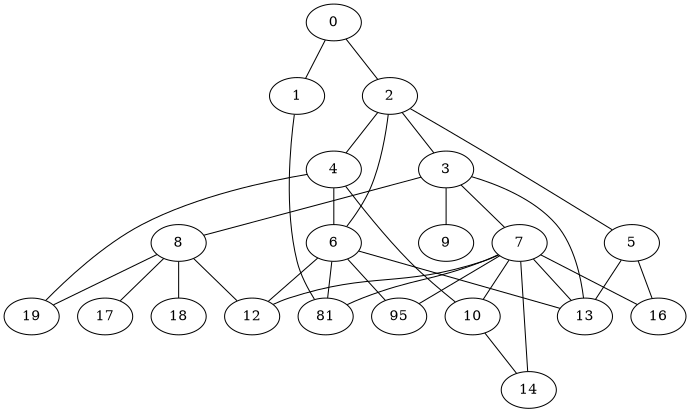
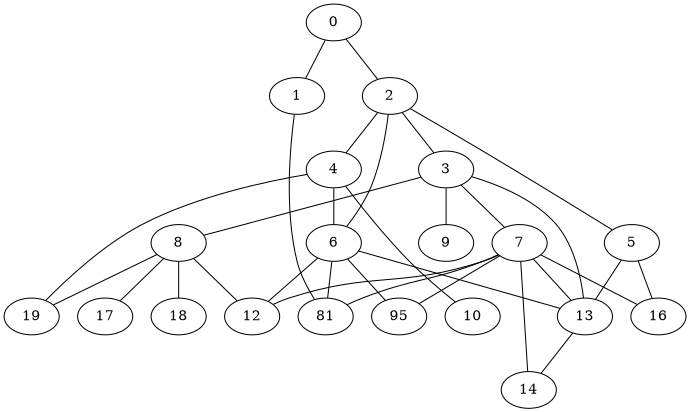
edge "7" -- "10": removed
edge "10" -- "14": now "13" -- "14"
